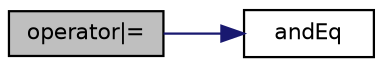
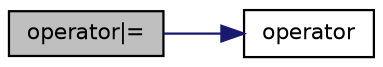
node "andEq": label "andEq" -> "operator"
